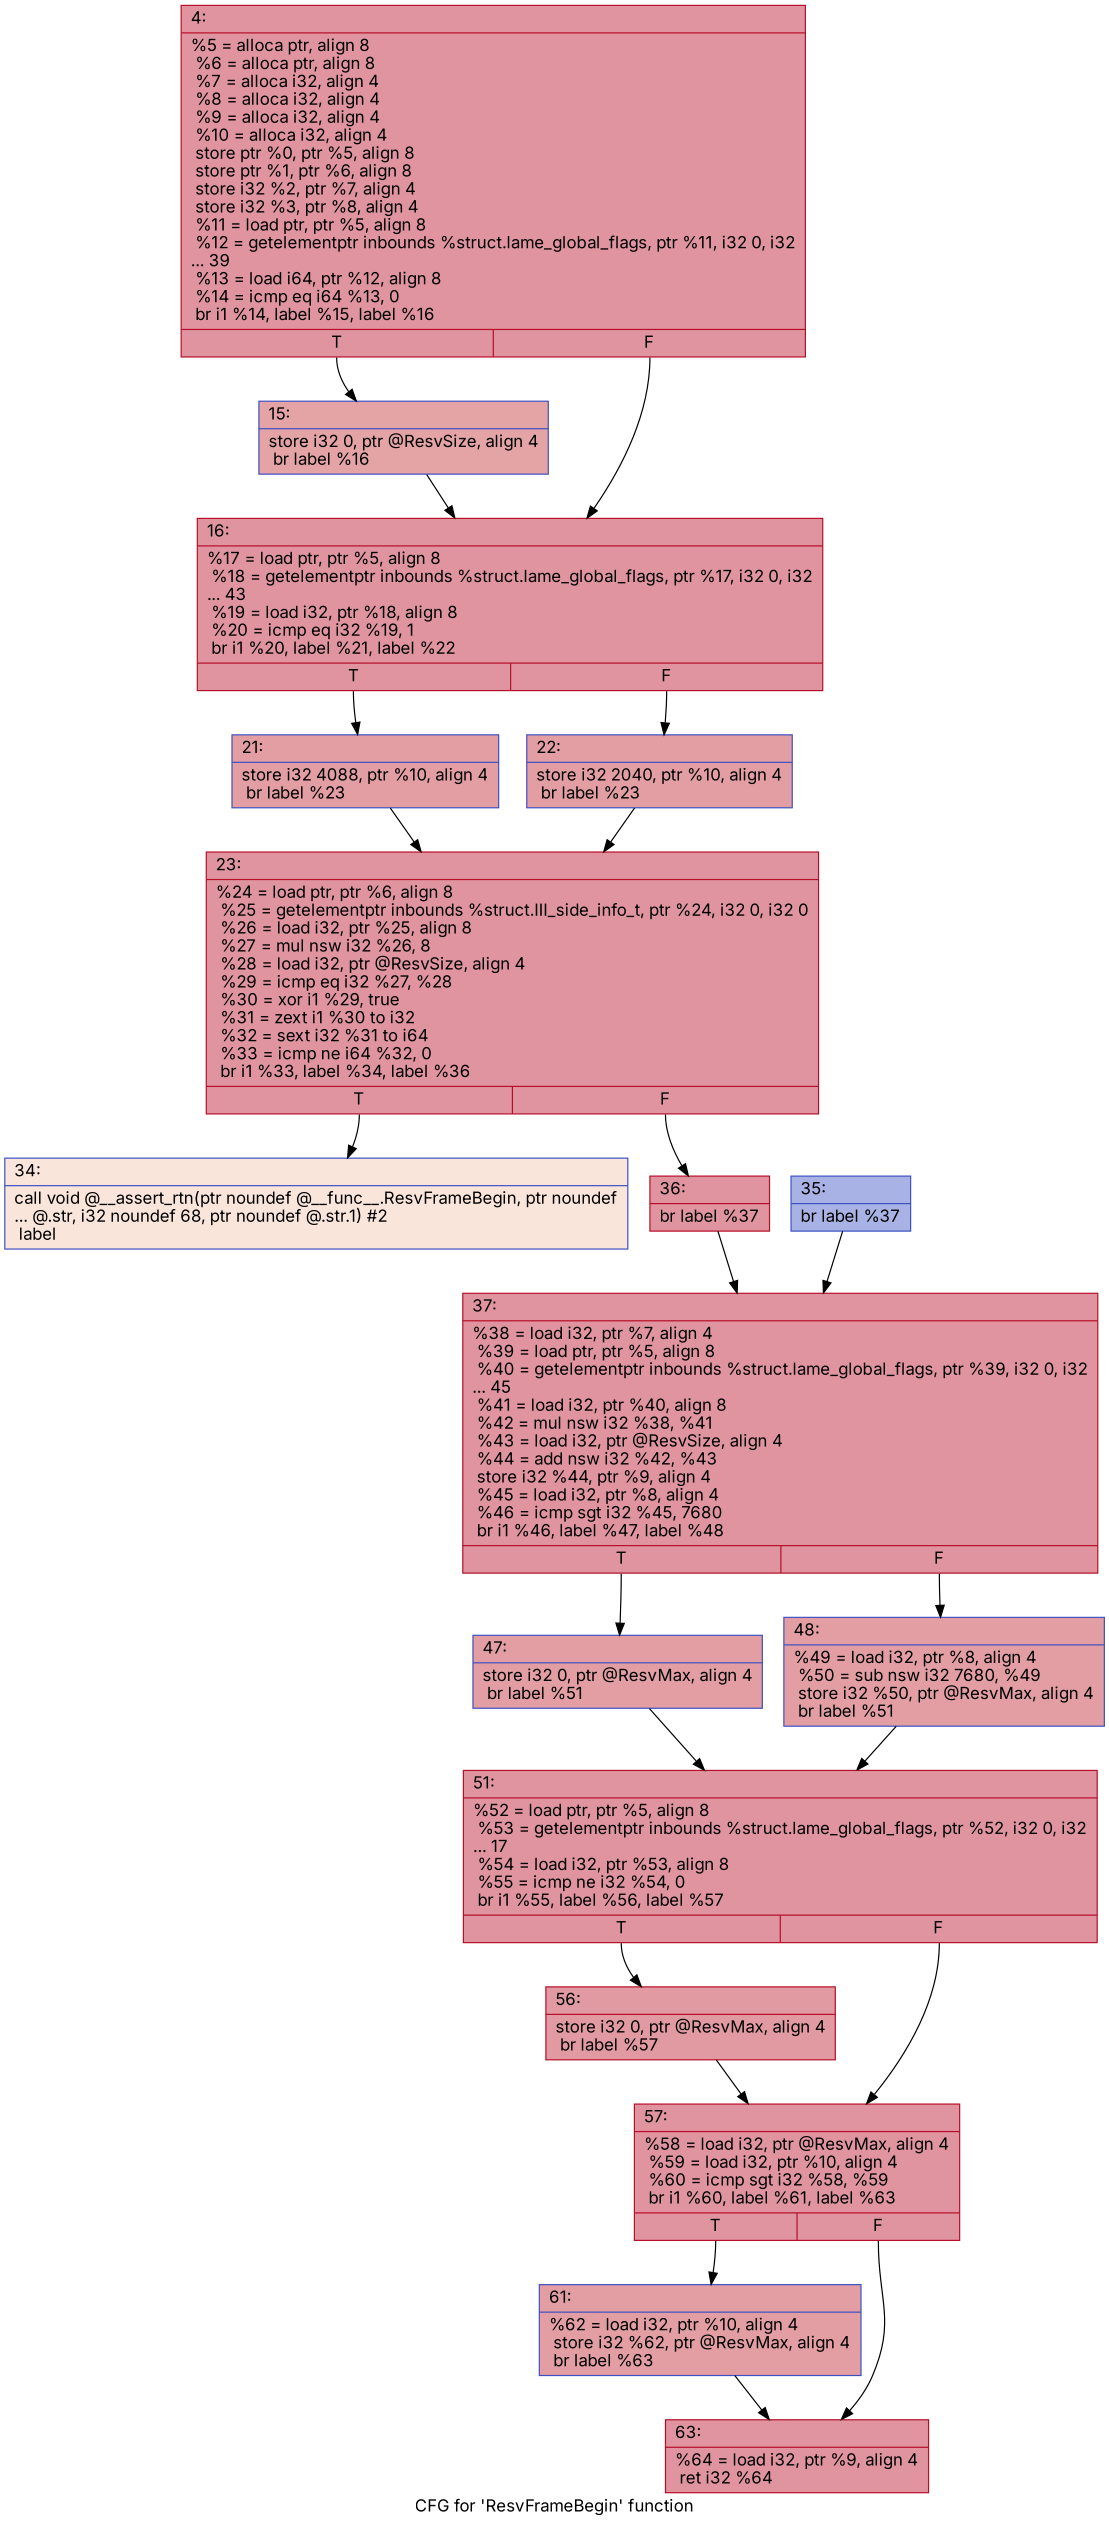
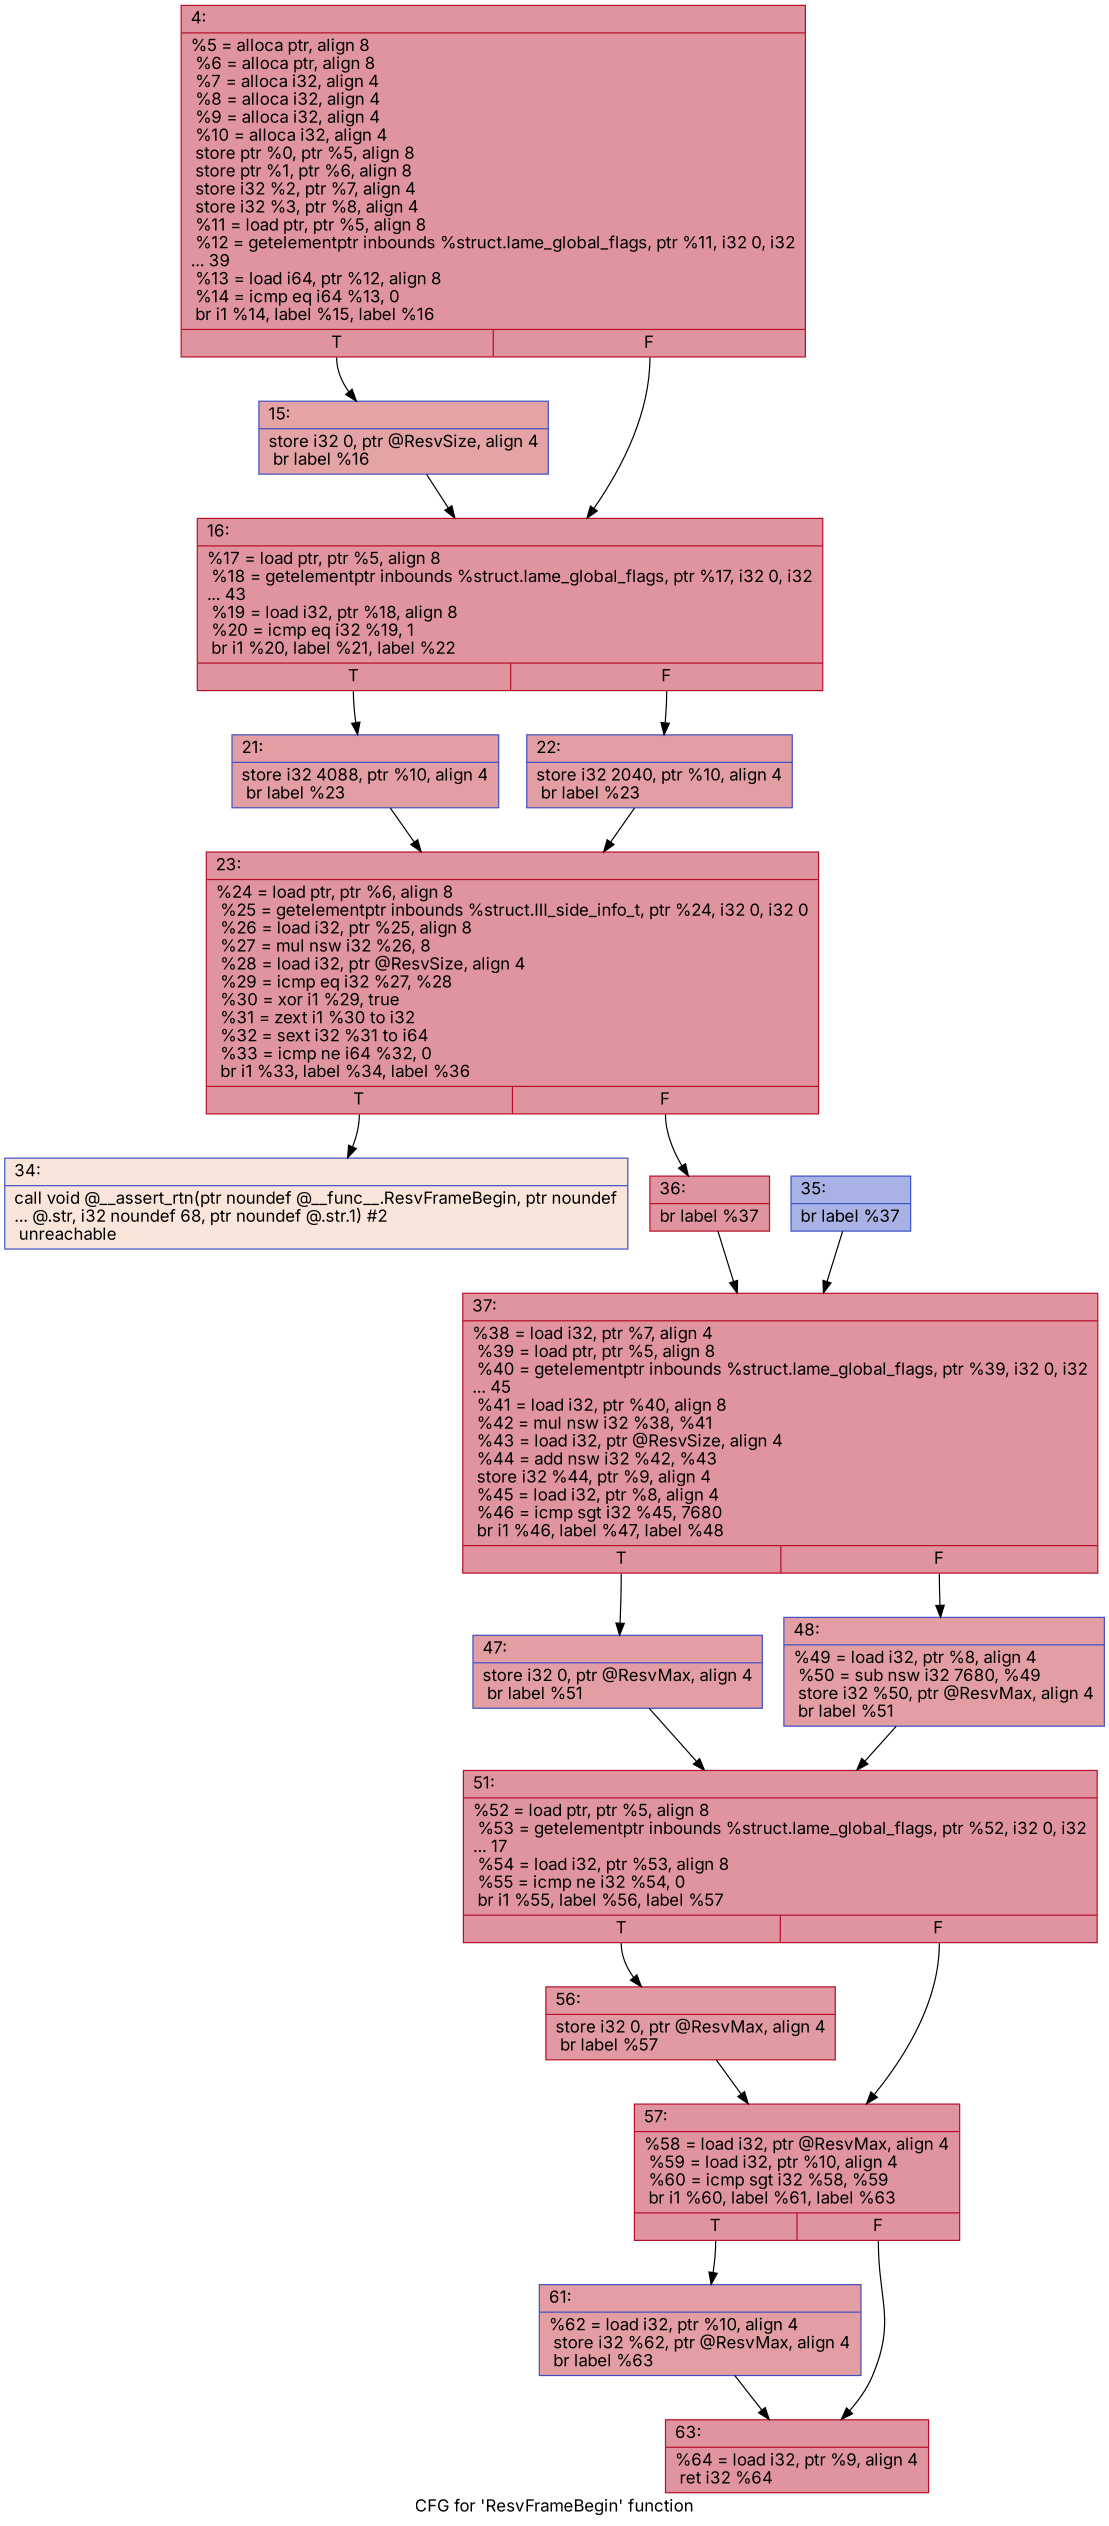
node "34:": text "label" -> "unreachable"
